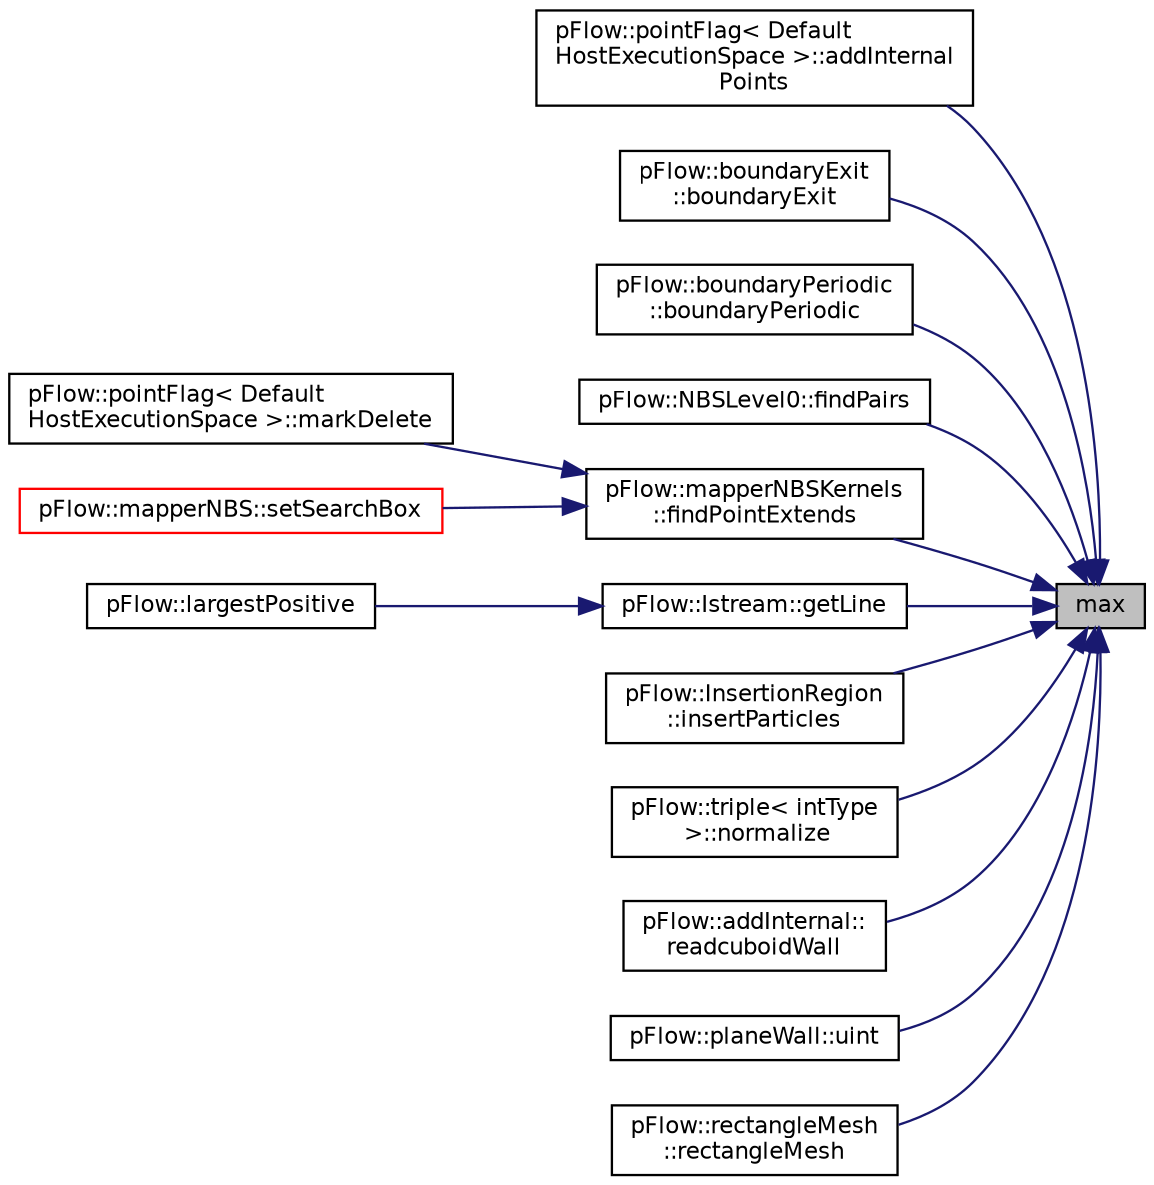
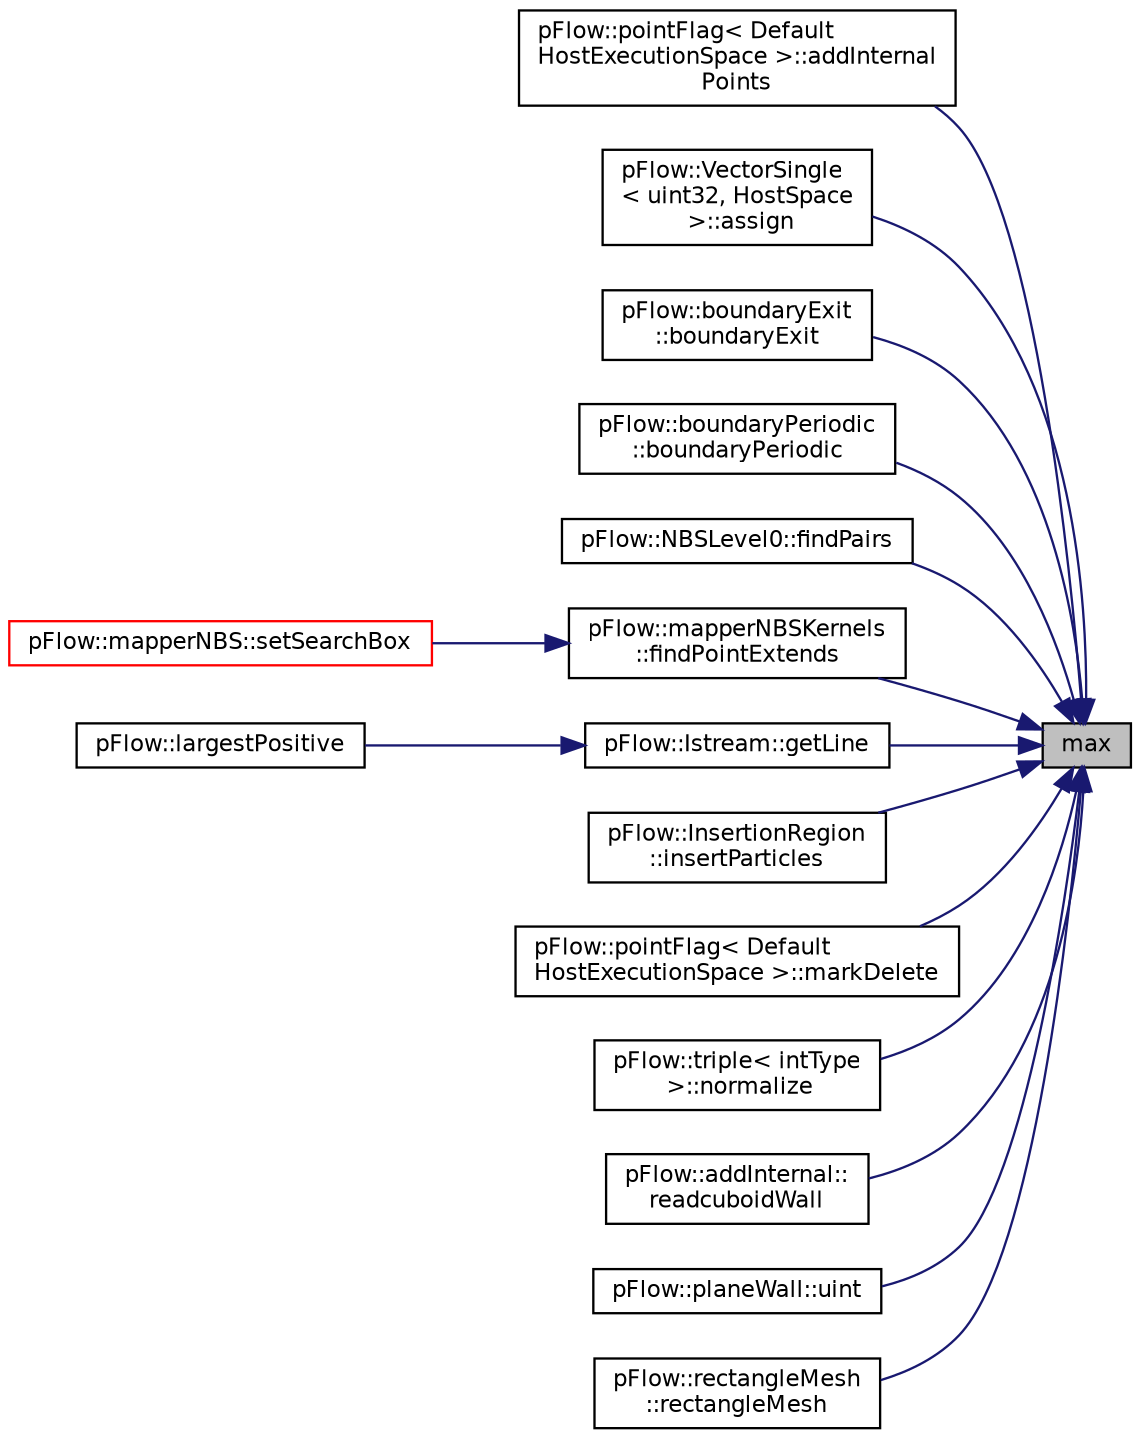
node "pFlow::VectorSingle < uint32, HostSpace >::assign": added
edge "pFlow::pointFlag< Default HostExecutionSpace >::markDelete" -> "pFlow::mapperNBSKernels ::findPointExtends": now "pFlow::pointFlag< Default HostExecutionSpace >::markDelete" -> "max"
